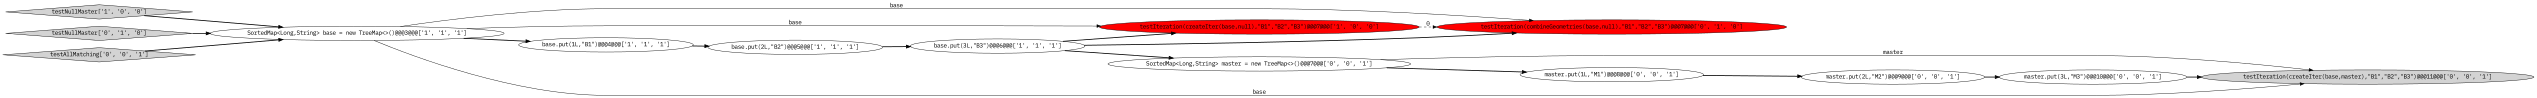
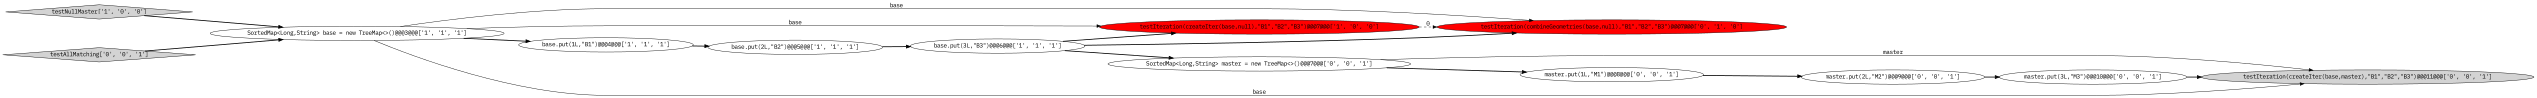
node "testNullMaster['0', '1', '0']": removed
